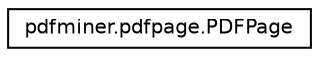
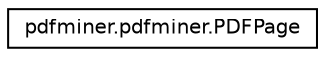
node "pdfminer.pdfpage.PDFPage": label "pdfminer.pdfpage.PDFPage" -> "pdfminer.pdfminer.PDFPage"
